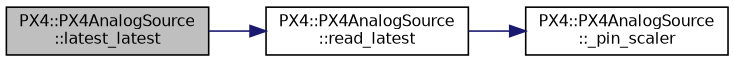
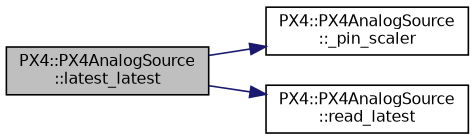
edge "PX4::PX4AnalogSource ::read_latest" -> "PX4::PX4AnalogSource ::_pin_scaler": now "PX4::PX4AnalogSource ::latest_latest" -> "PX4::PX4AnalogSource ::_pin_scaler"
